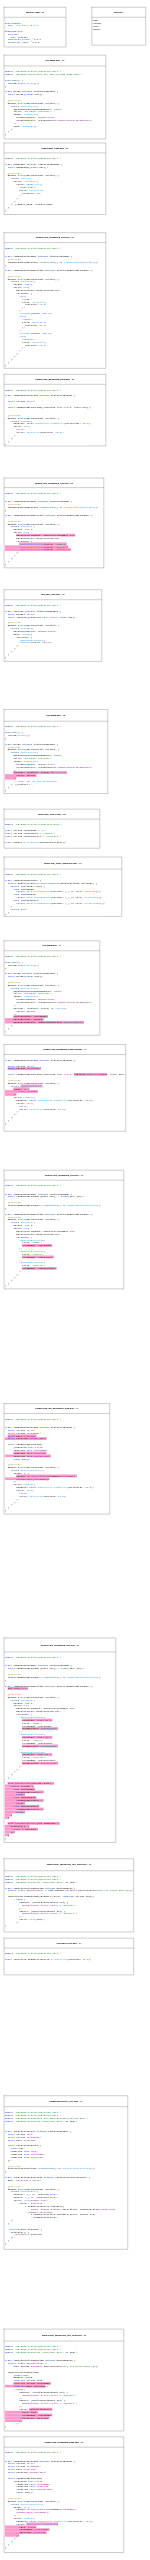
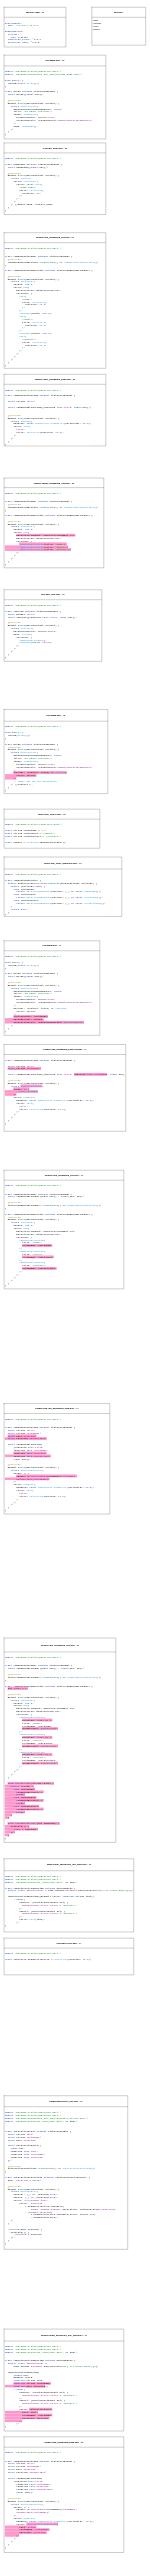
node "pages/home_page.dart - 03": label "pages/home_page.dart - 03" -> "set/home_page.dart - 03"
node "widgets/app_navigation_item.dart - 05": label "widgets/app_navigation_item.dart - 05" -> "widgets/const_navigation_item.dart - 05"
node "widgets/app_navigation_bar.dart - 06": label "widgets/app_navigation_bar.dart - 06" -> "widgets/theme_navigation_bar.dart - 06"
node "widgets/app_interactive_nav_item.dart - 19": label "widgets/app_interactive_nav_item.dart - 19" -> "widgets/home_interactive_nav_item.dart - 19"
